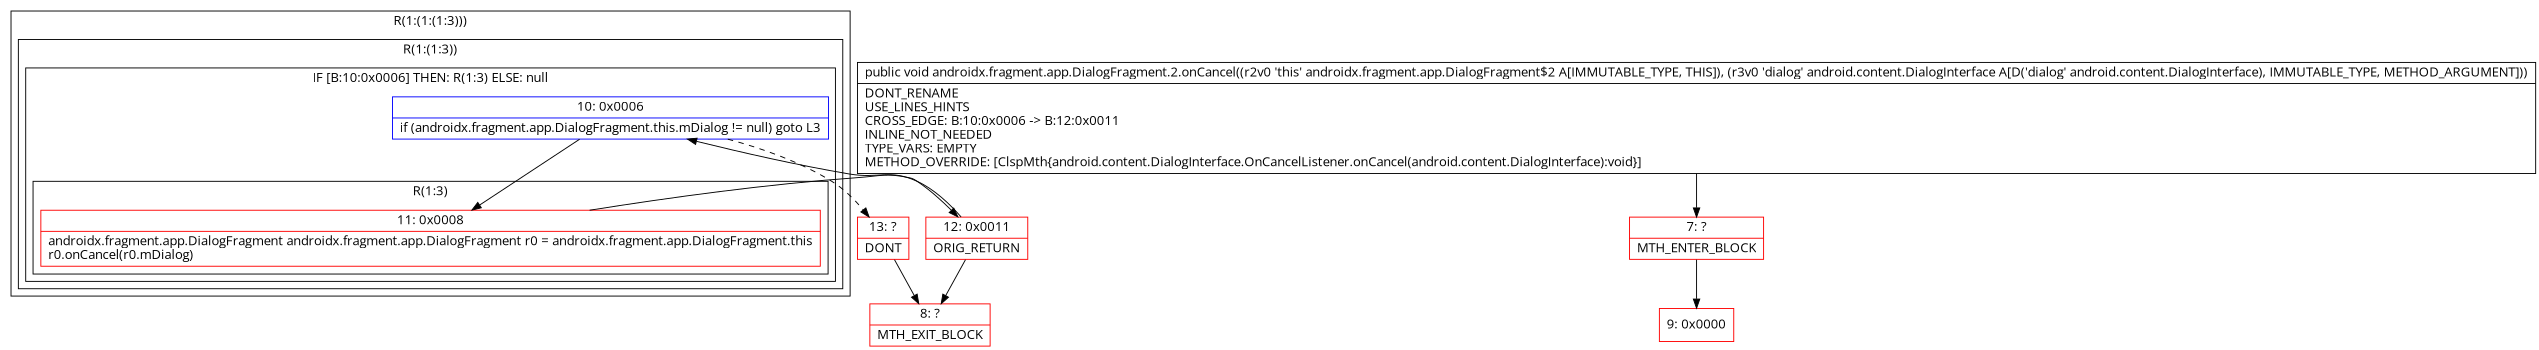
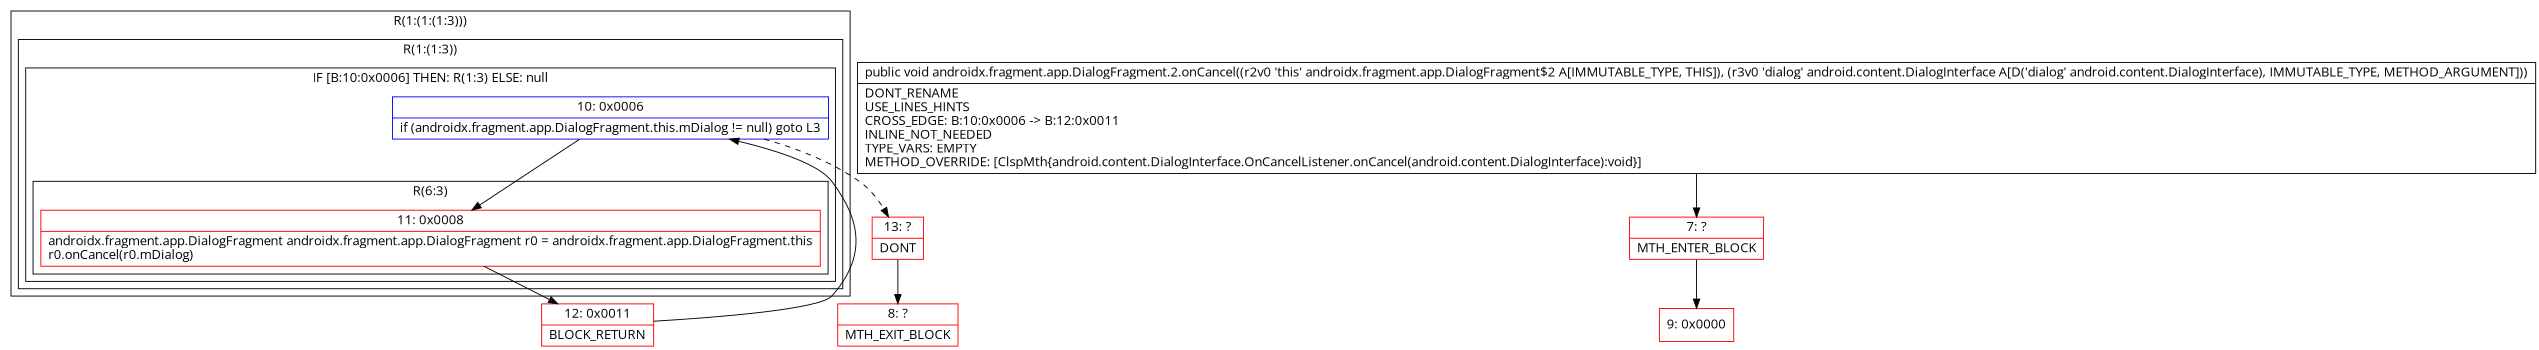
cluster "R(1:3)": label "R(1:3)" -> "R(6:3)"
node "12: 0x0011": text "ORIG_RETURN" -> "BLOCK_RETURN"
edge "12: 0x0011" -> "8: ?": removed
